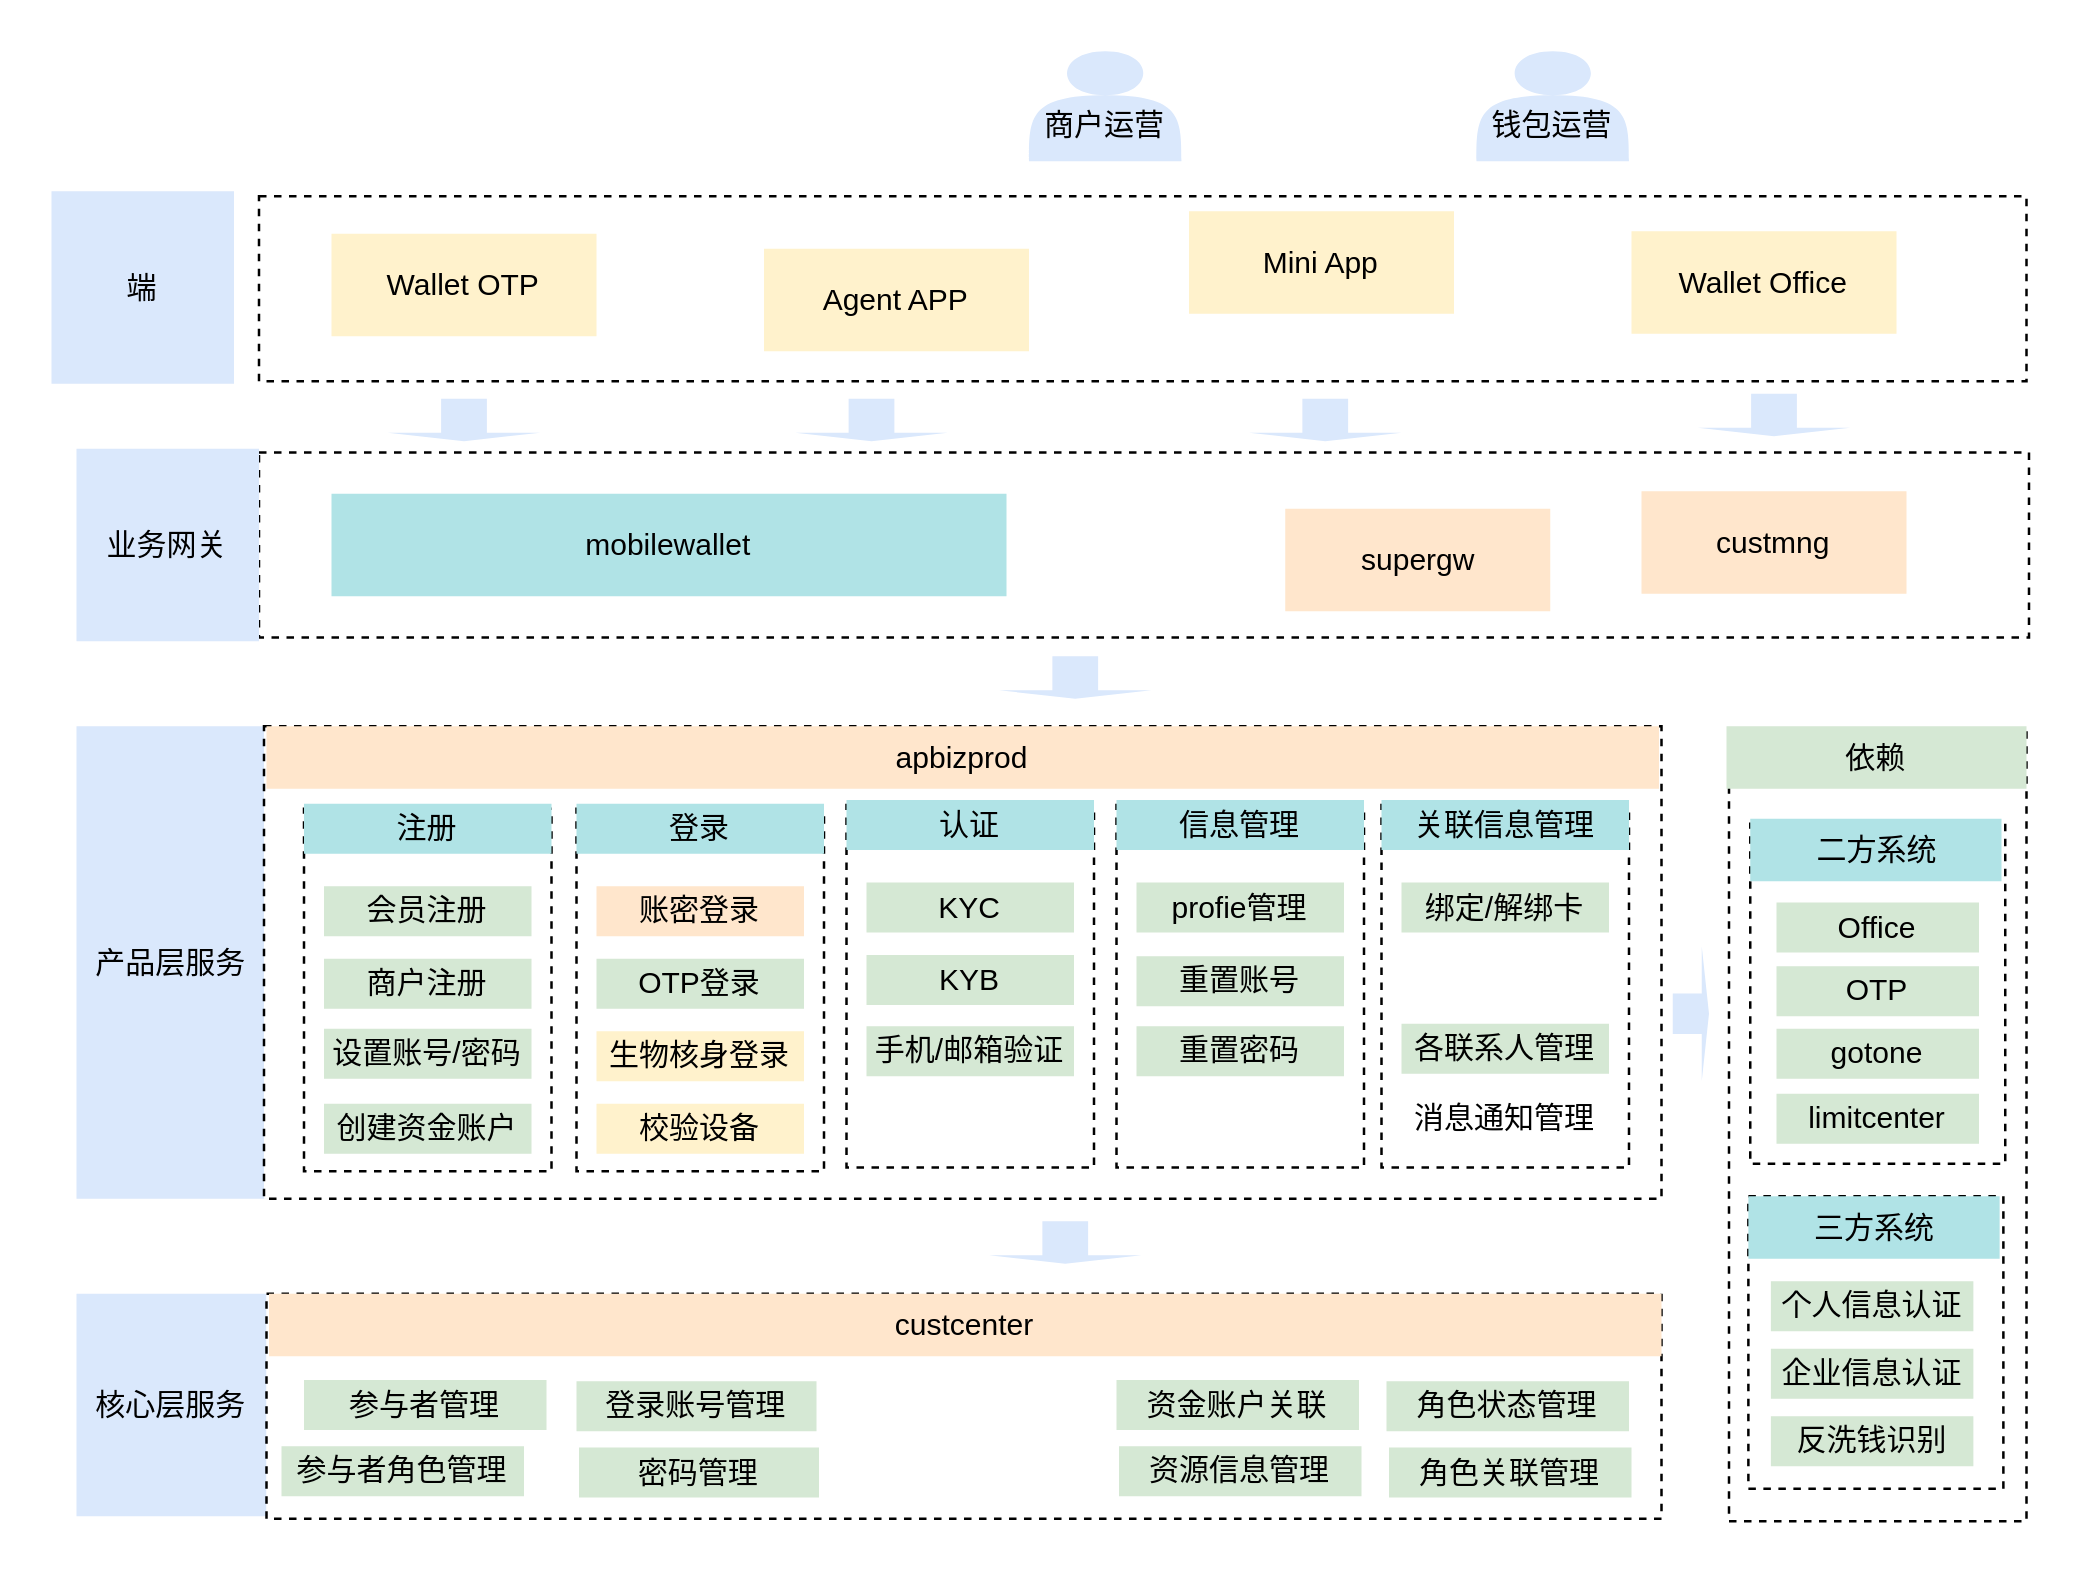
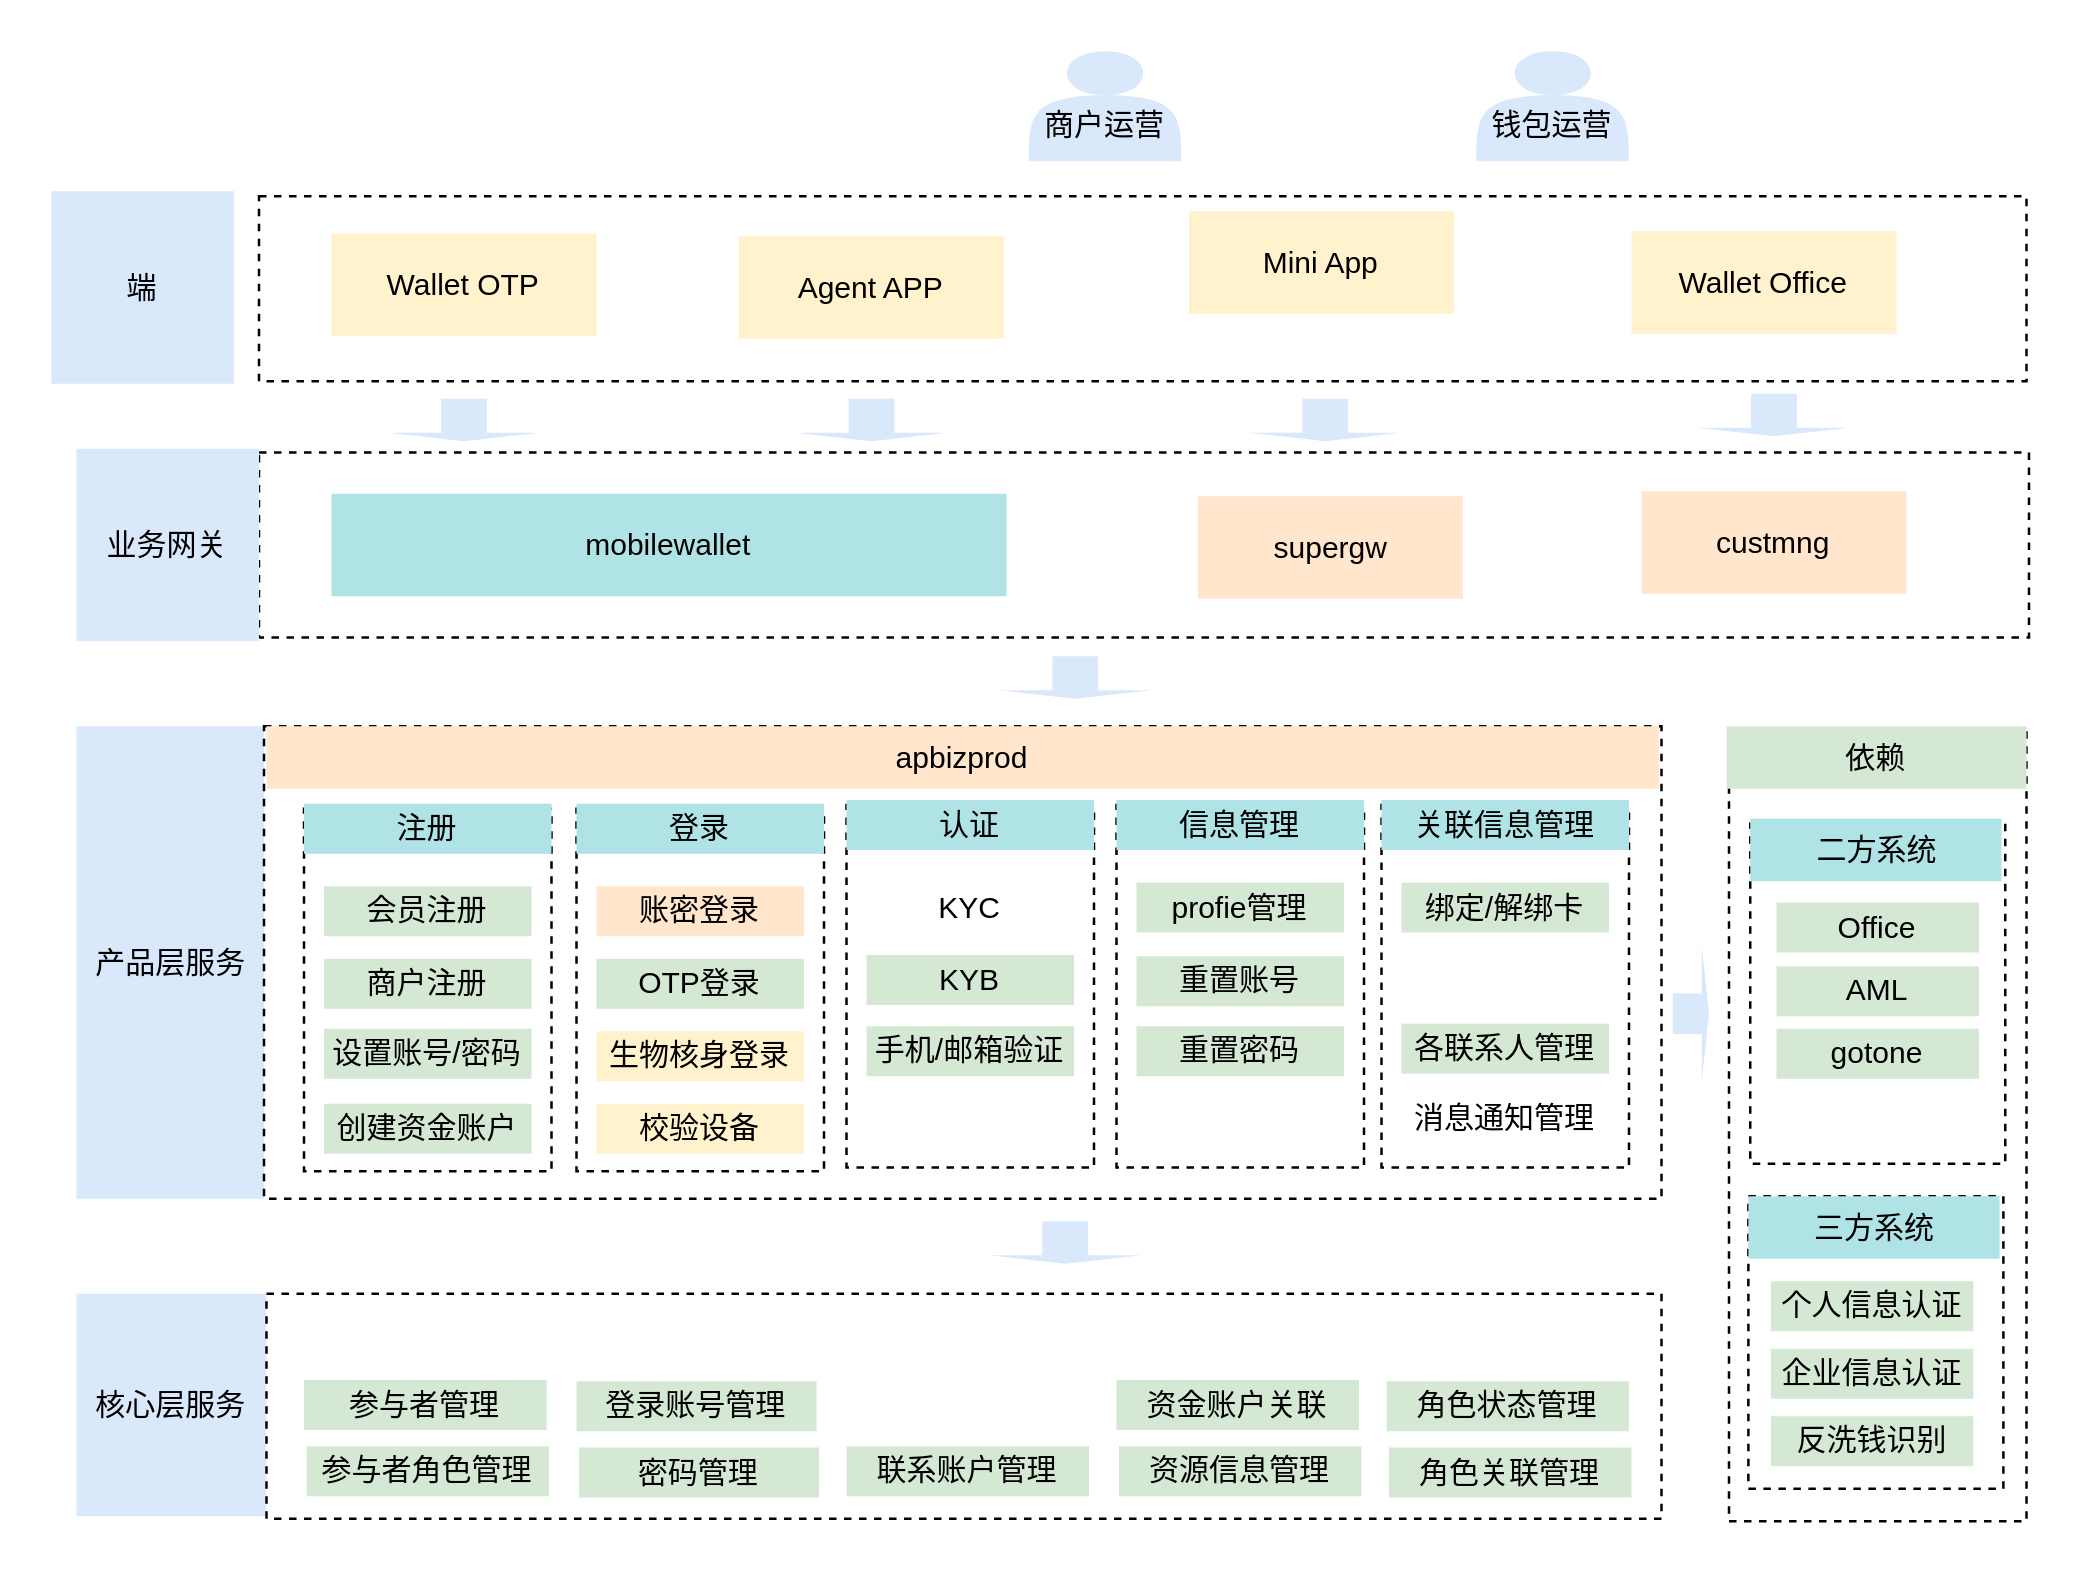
node "Agent APP": moved (896, 300) -> (871, 288)
node "supergw": moved (1418, 560) -> (1330, 548)
node "KYC": fillcolor #d5e8d4 -> #ffffff
node "OTP": label "OTP" -> "AML"
node "limitcenter": removed
node "custcenter": removed
node "参与者角色管理": moved (403, 1471) -> (428, 1471)
node "联系账户管理": added
